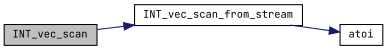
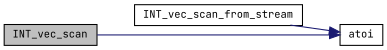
edge "INT_vec_scan" -> "INT_vec_scan_from_stream": now "INT_vec_scan" -> "atoi"
